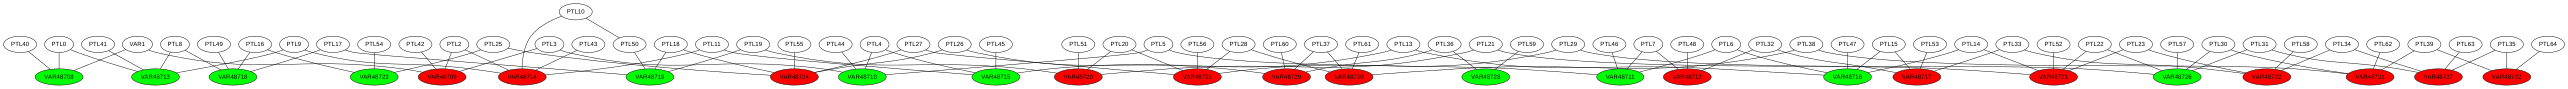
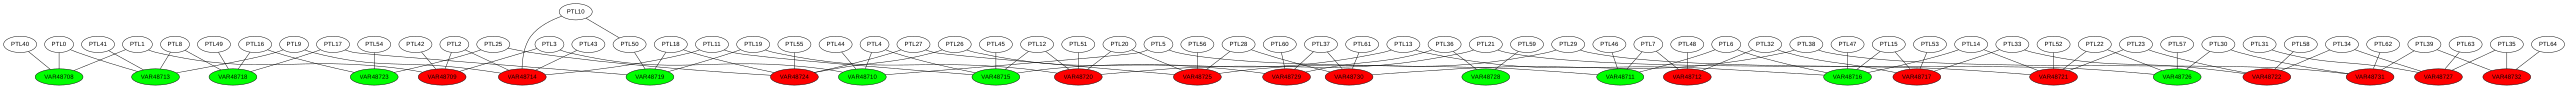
node "VAR1": label "VAR1" -> "PTL1"
node "PTL12": added
edge "PTL31" -- "VAR48726": removed
